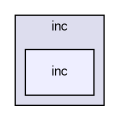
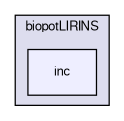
cluster "inc": label "inc" -> "biopotLIRINS"
